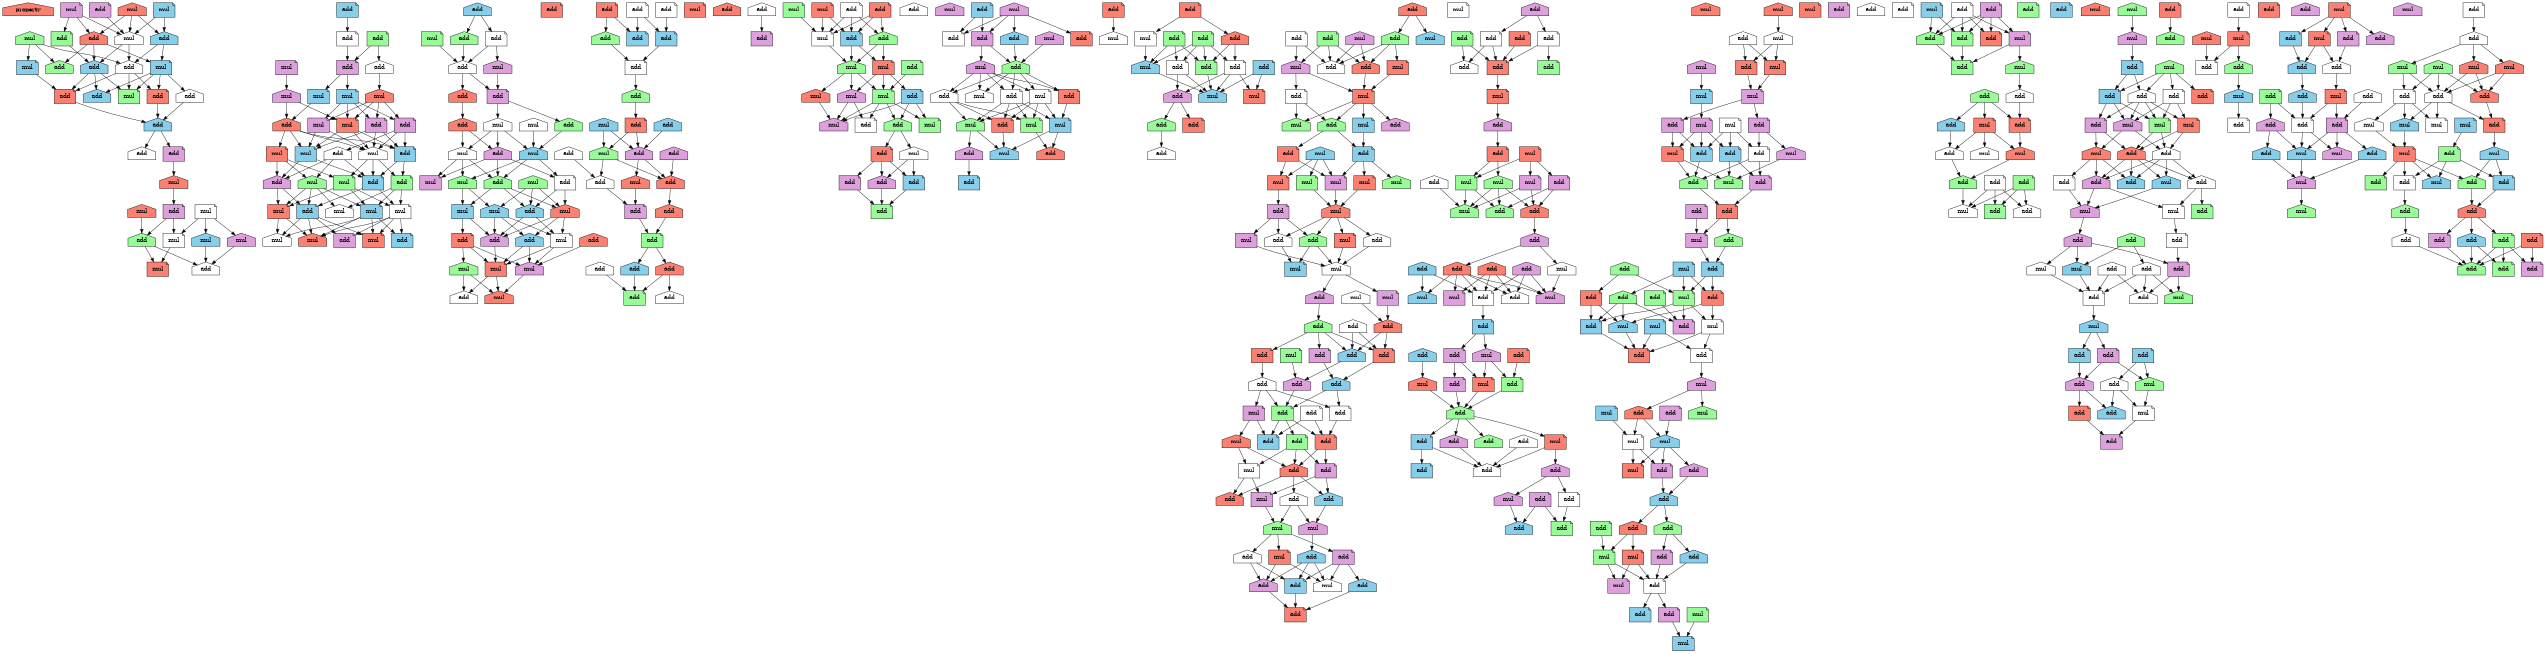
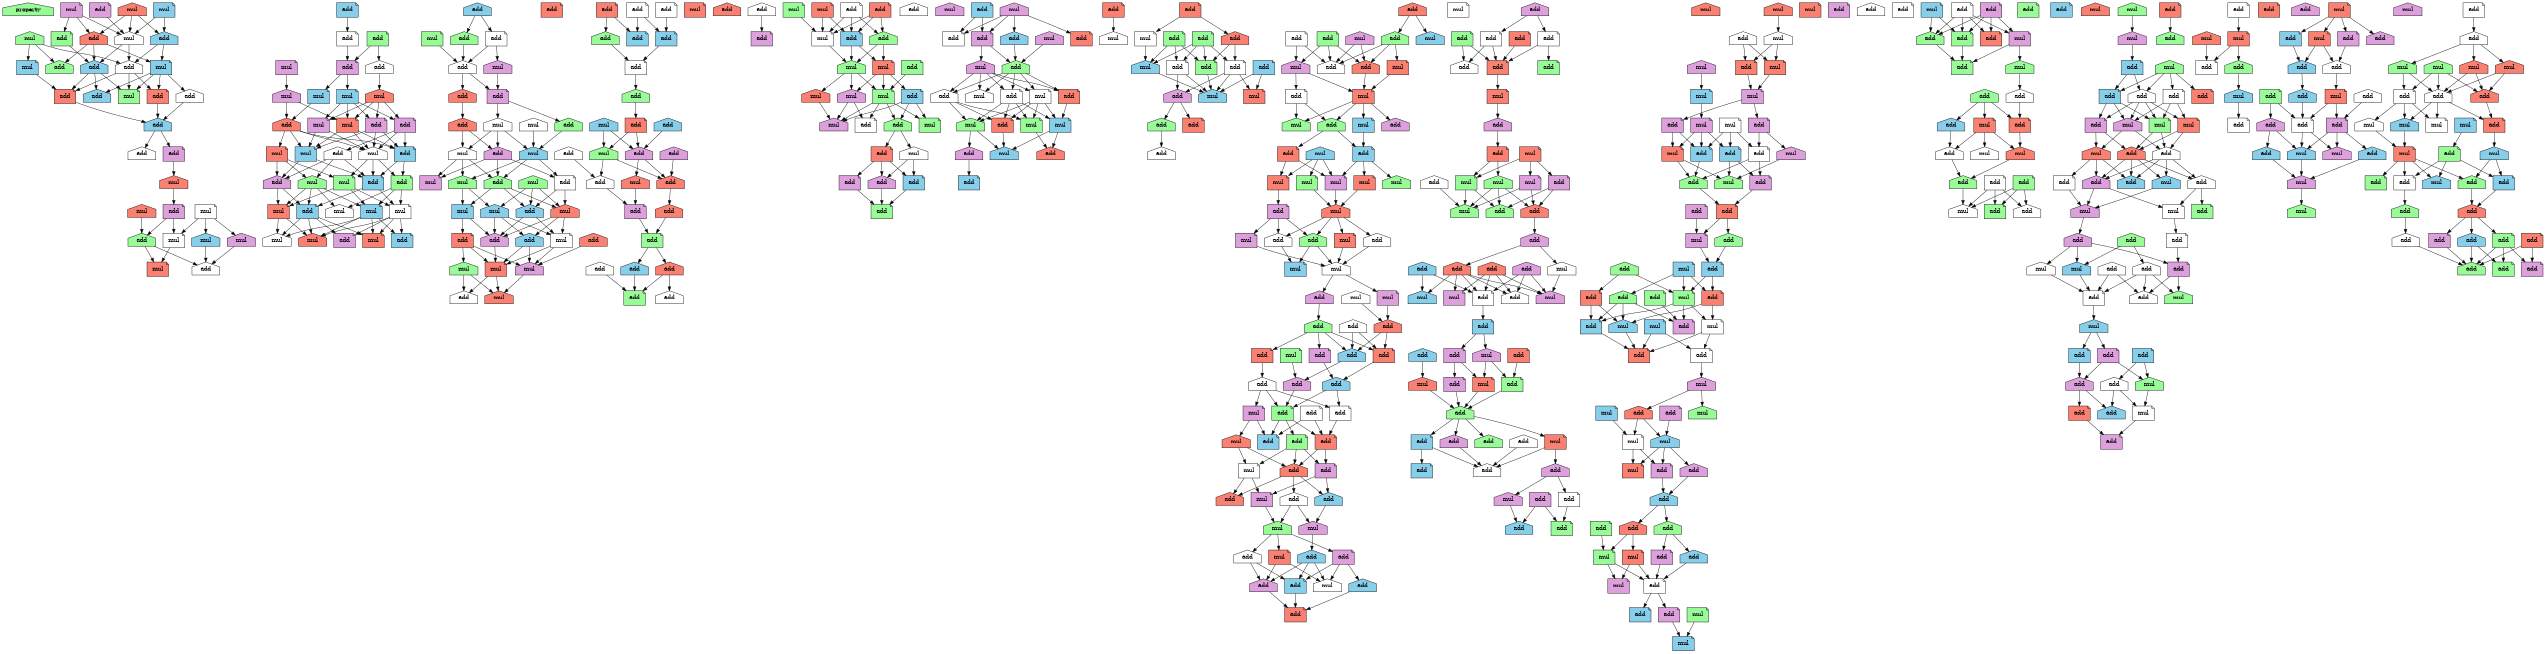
node "property": fillcolor salmon -> palegreen
